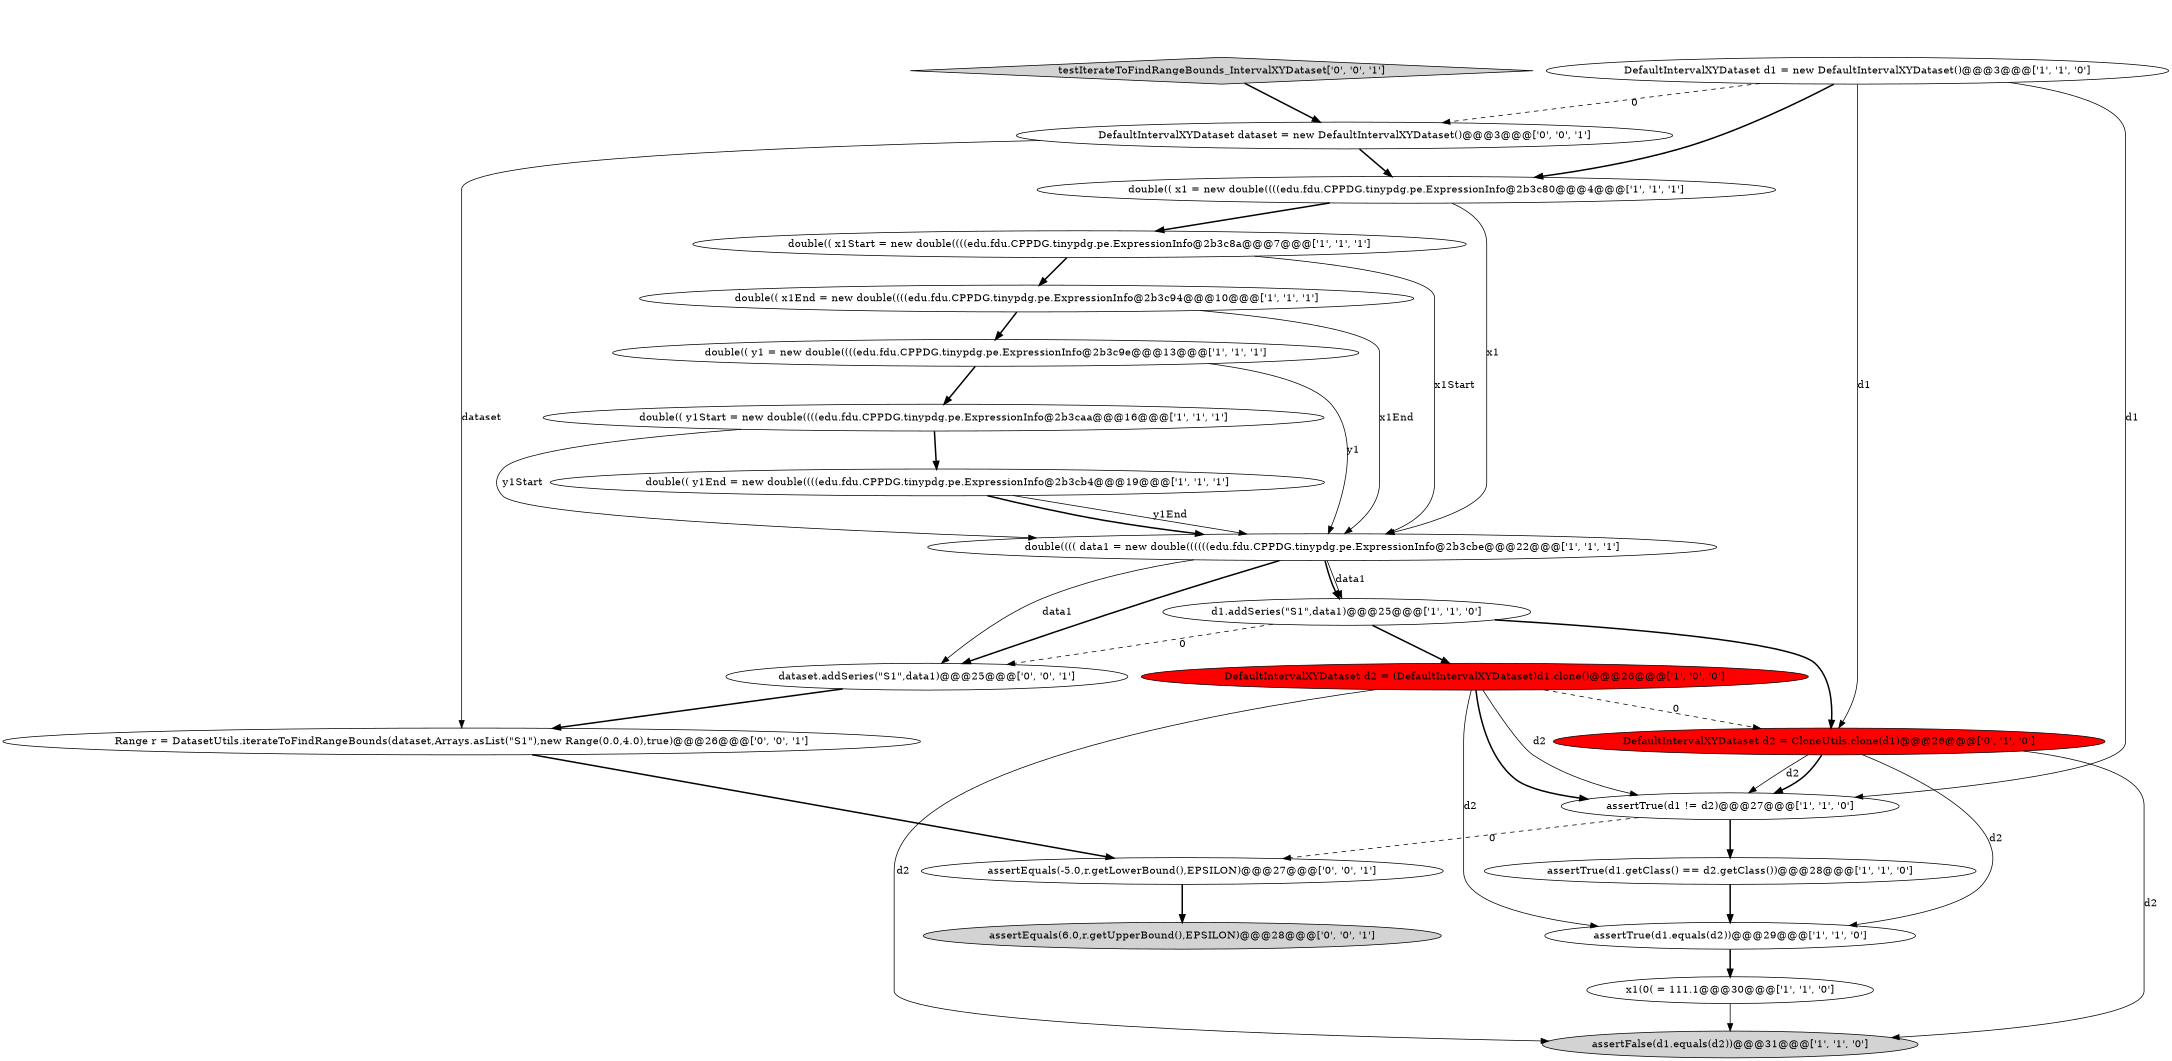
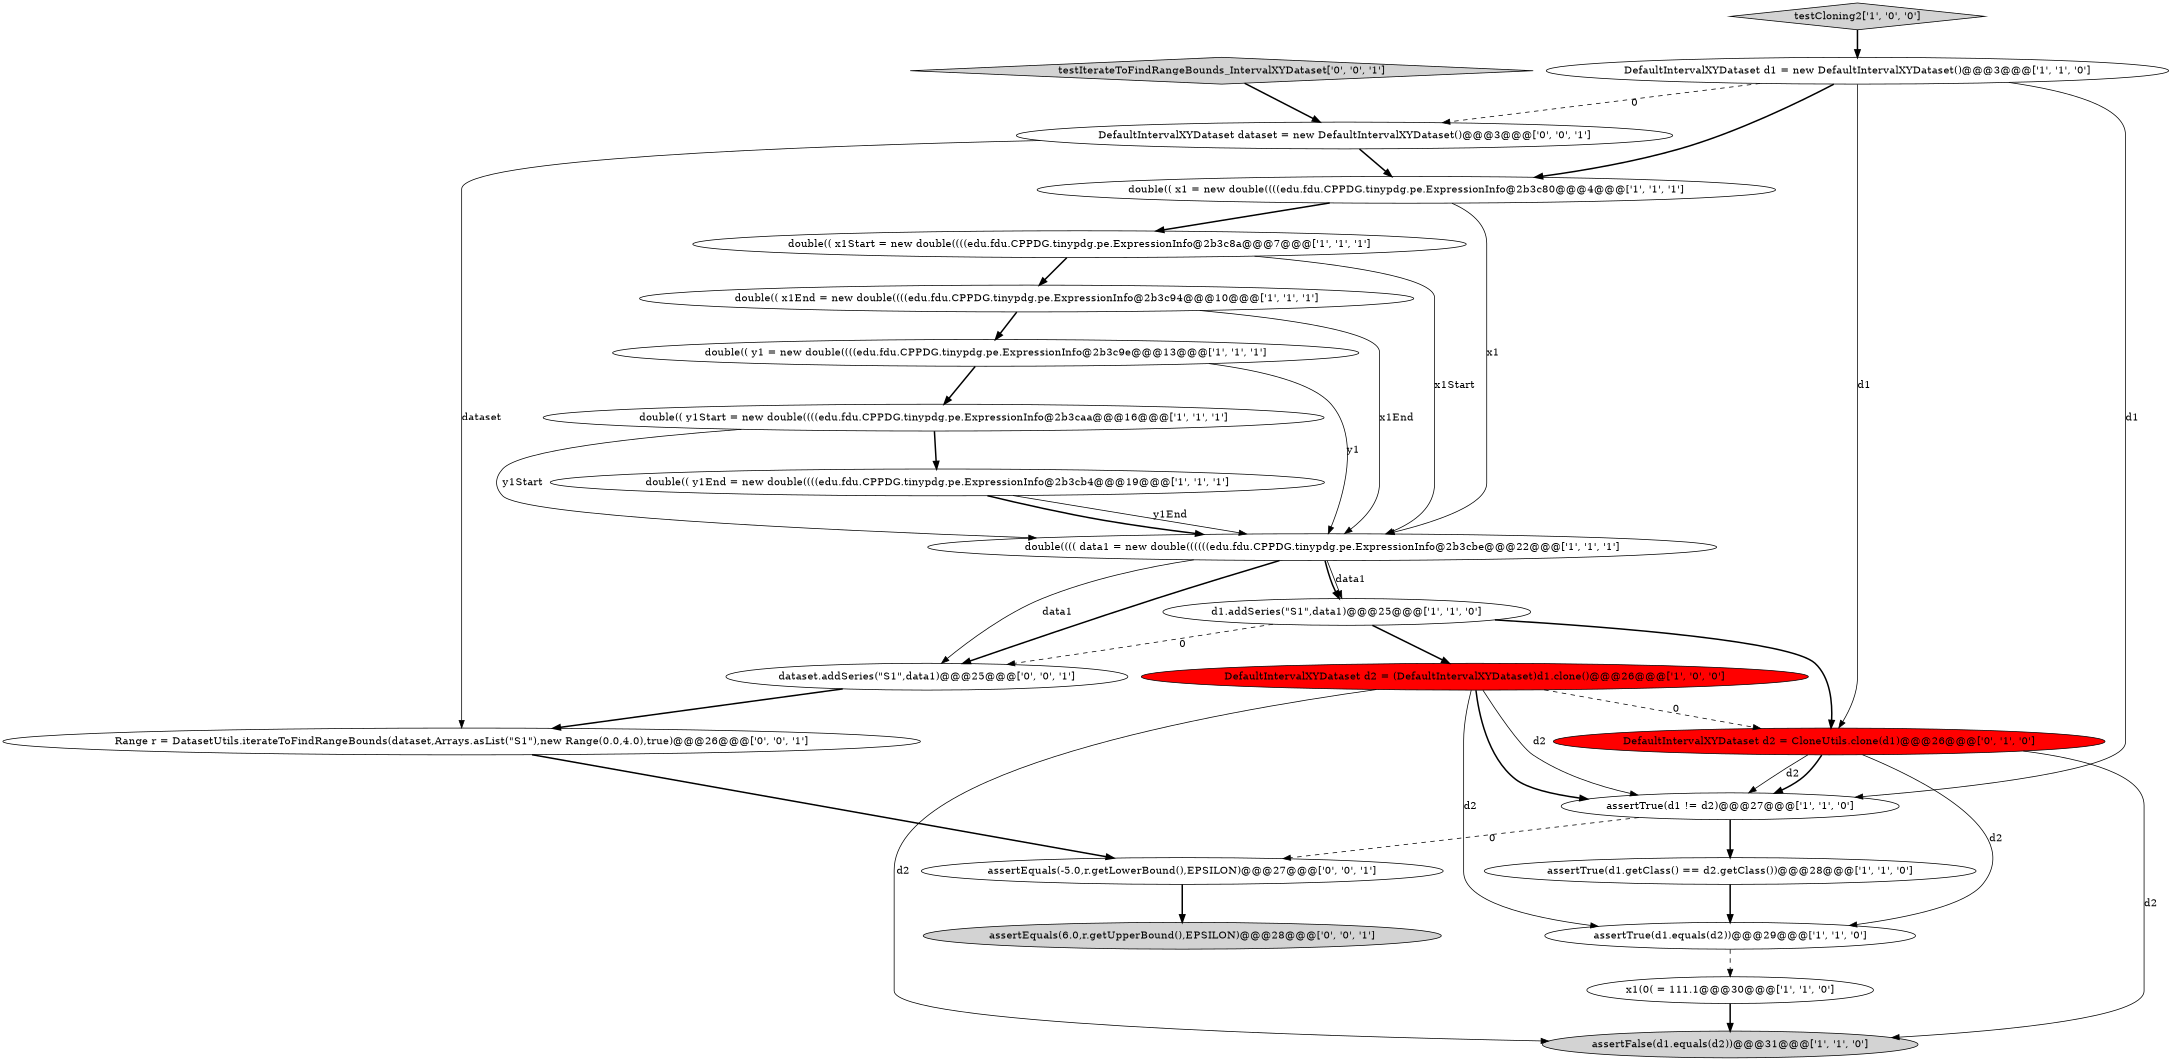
node "testCloning2['1', '0', '0']": added
edge "assertTrue(d1.equals(d2))@@@29@@@['1', '1', '0']" -> "x1(0( = 111.1@@@30@@@['1', '1', '0']": style bold -> dashed
edge "x1(0( = 111.1@@@30@@@['1', '1', '0']" -> "assertFalse(d1.equals(d2))@@@31@@@['1', '1', '0']": style solid -> bold
